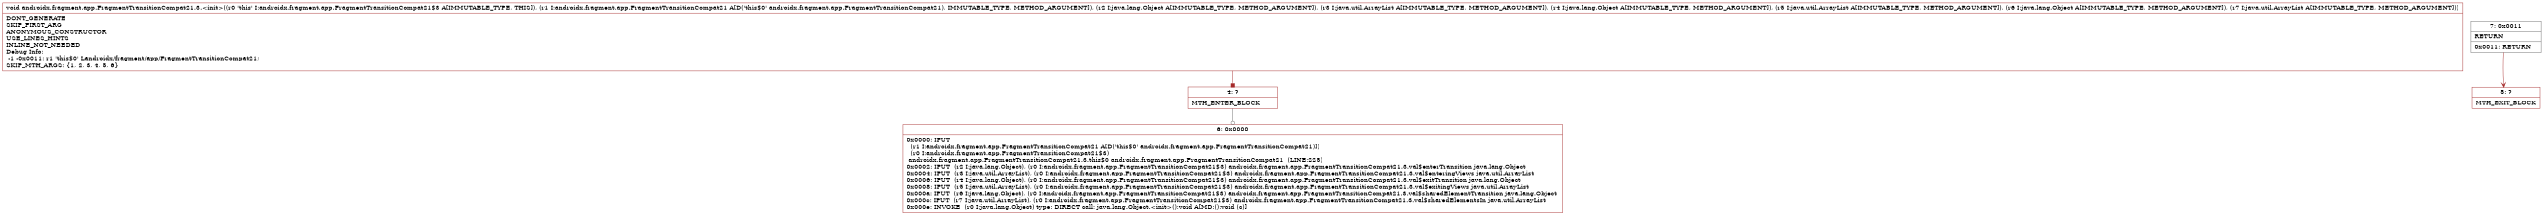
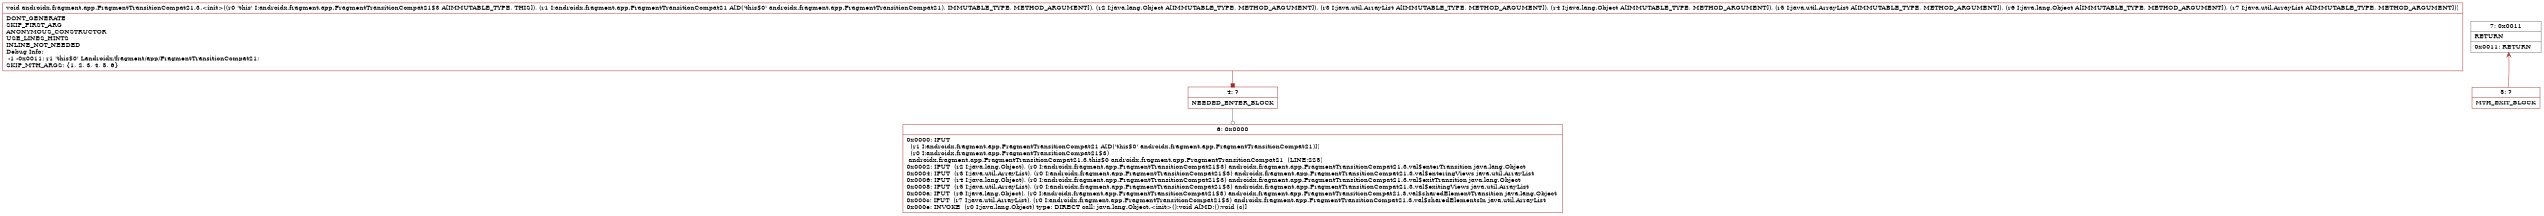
edge "7: 0x0011" -> "5: ?": reversed
node "4: ?": text "MTH_ENTER_BLOCK" -> "NEEDED_ENTER_BLOCK"
